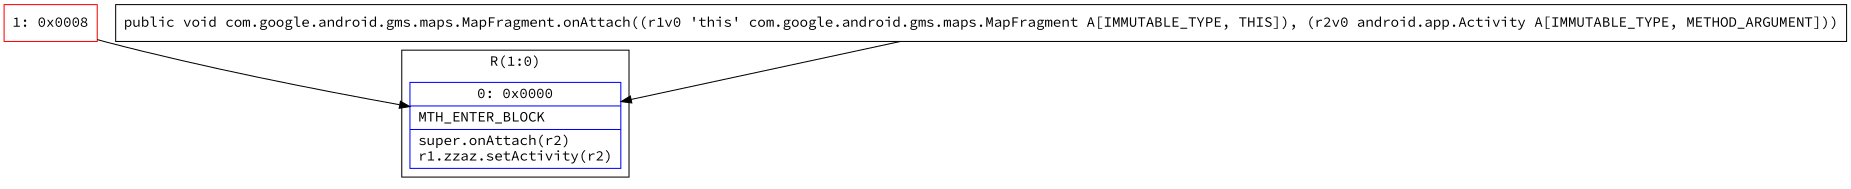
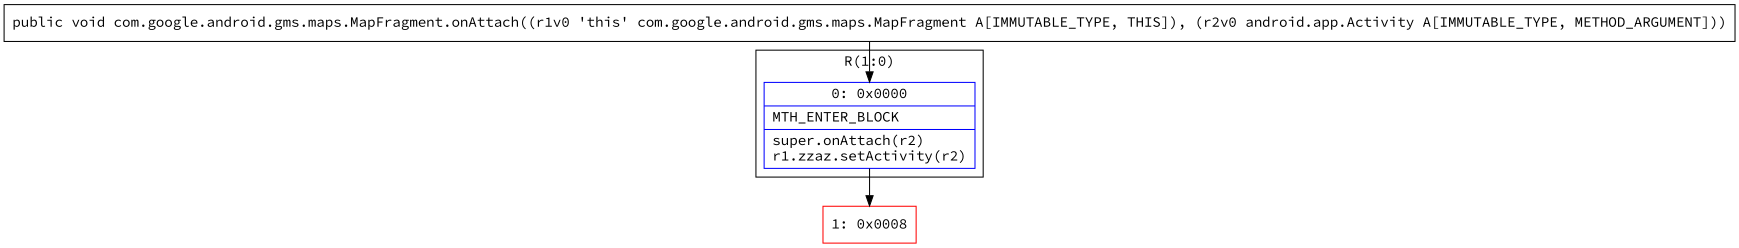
edge "1: 0x0008" -> "0: 0x0000": reversed
